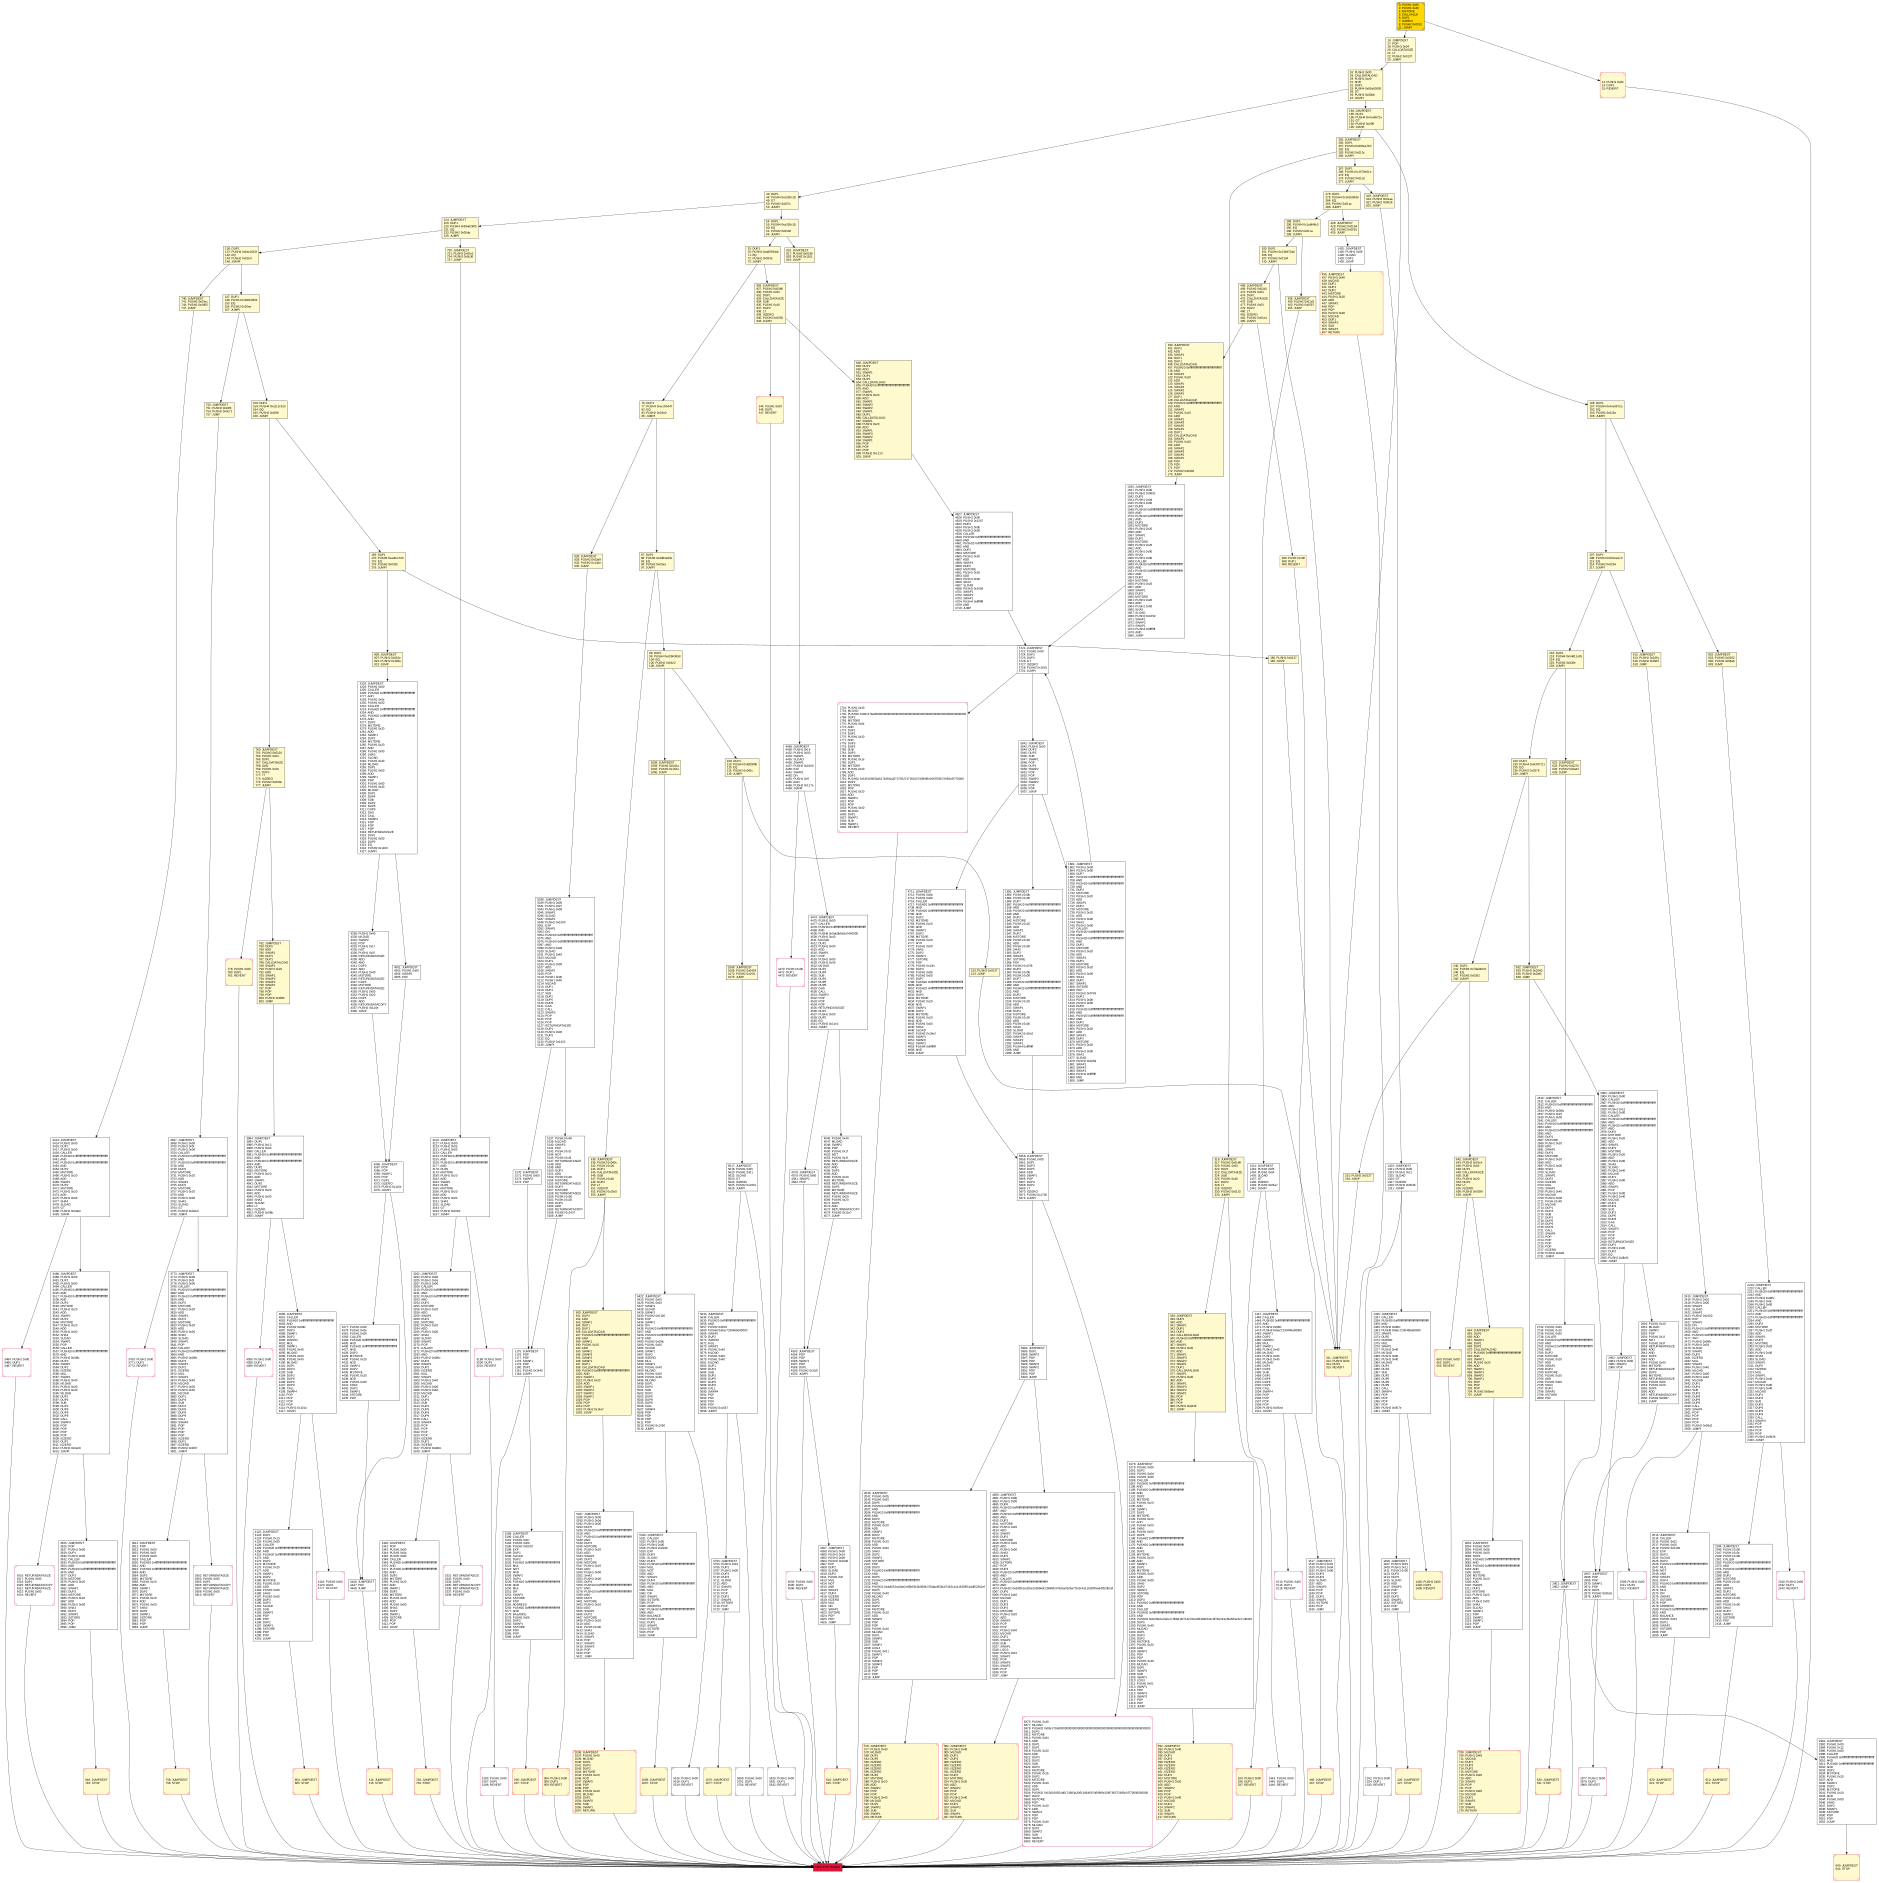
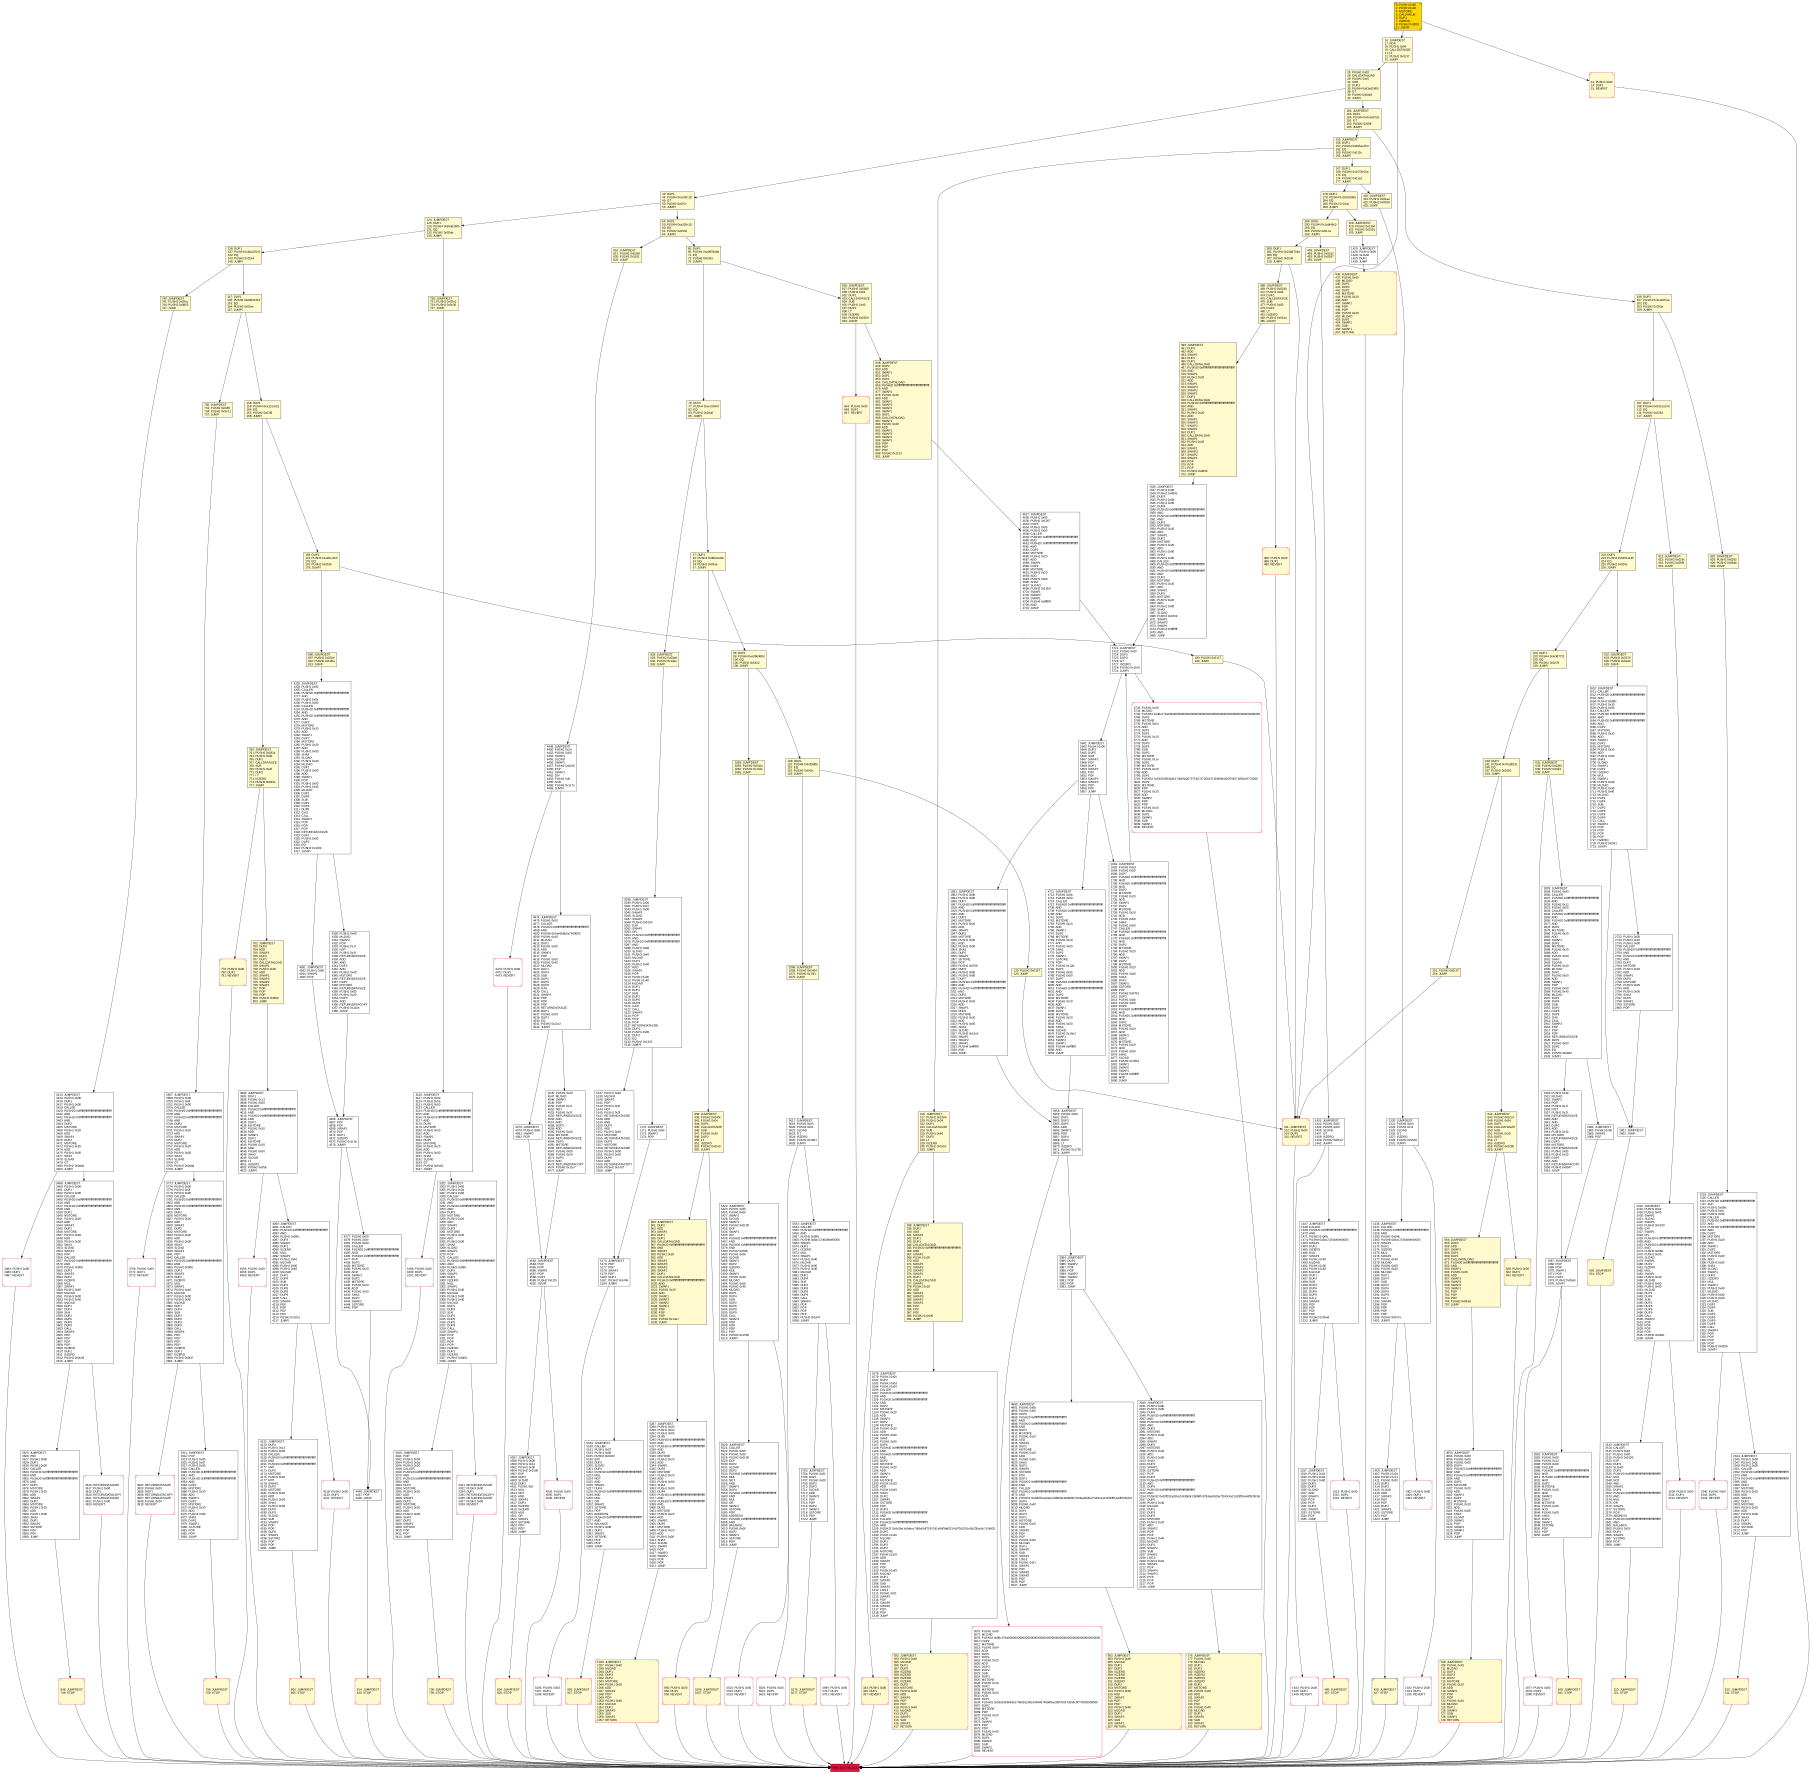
node "486: PUSH1 0x00 488: DUP1 489: REVERT": shape box -> Msquare
node "1402: PUSH1 0x00 1404: DUP1 1405: REVERT": fillcolor lemonchiffon -> white
node "5516: PUSH1 0x00 5518: DUP1 5519: REVERT": color black -> crimson
node "426: JUMPDEST 427: STOP": color crimson -> black
edge "2801: JUMPDEST 2802: JUMP" -> "5994: EXIT BLOCK": now "640: JUMPDEST 641: STOP" -> "5994: EXIT BLOCK"
